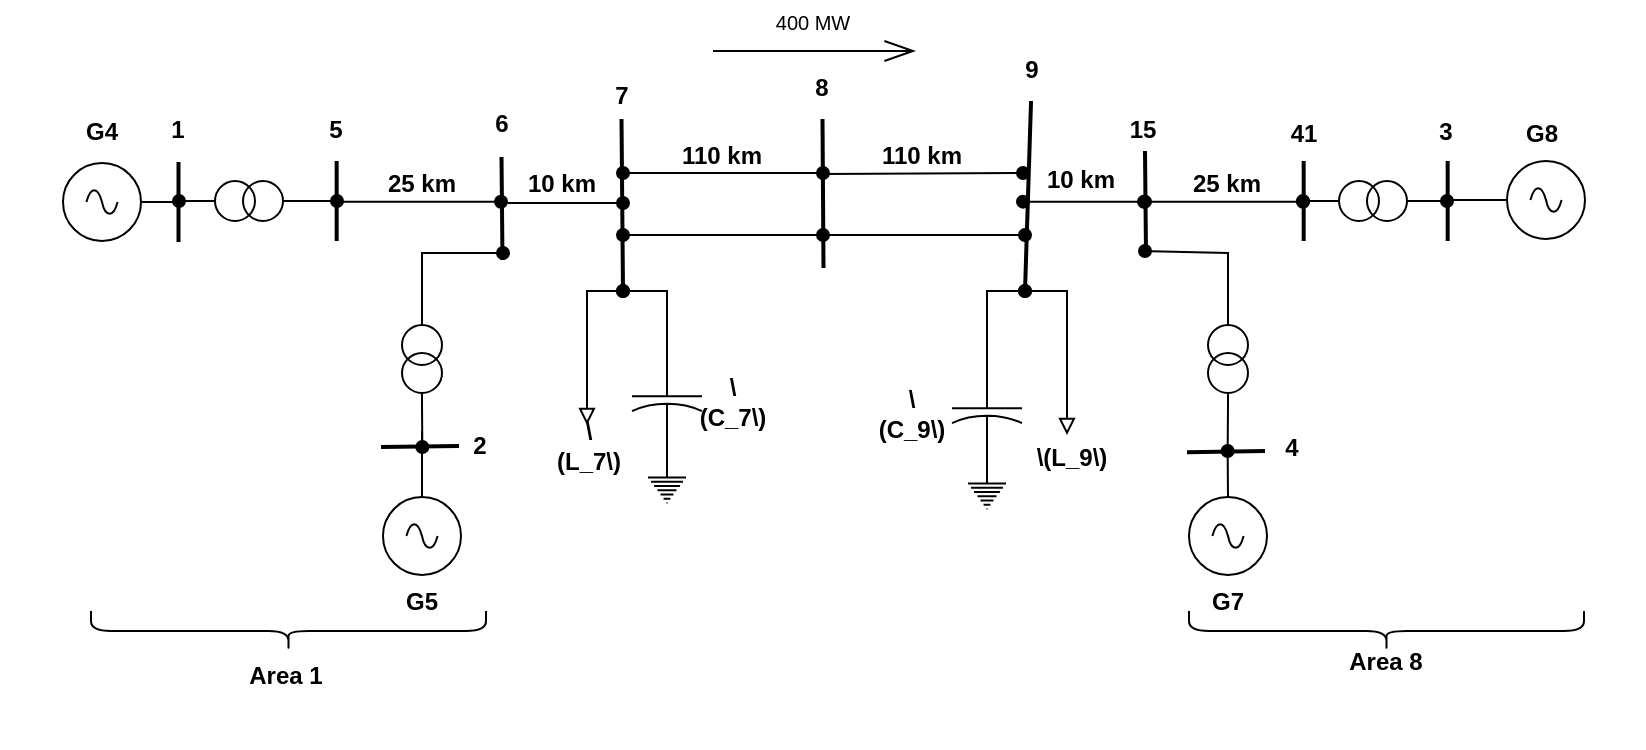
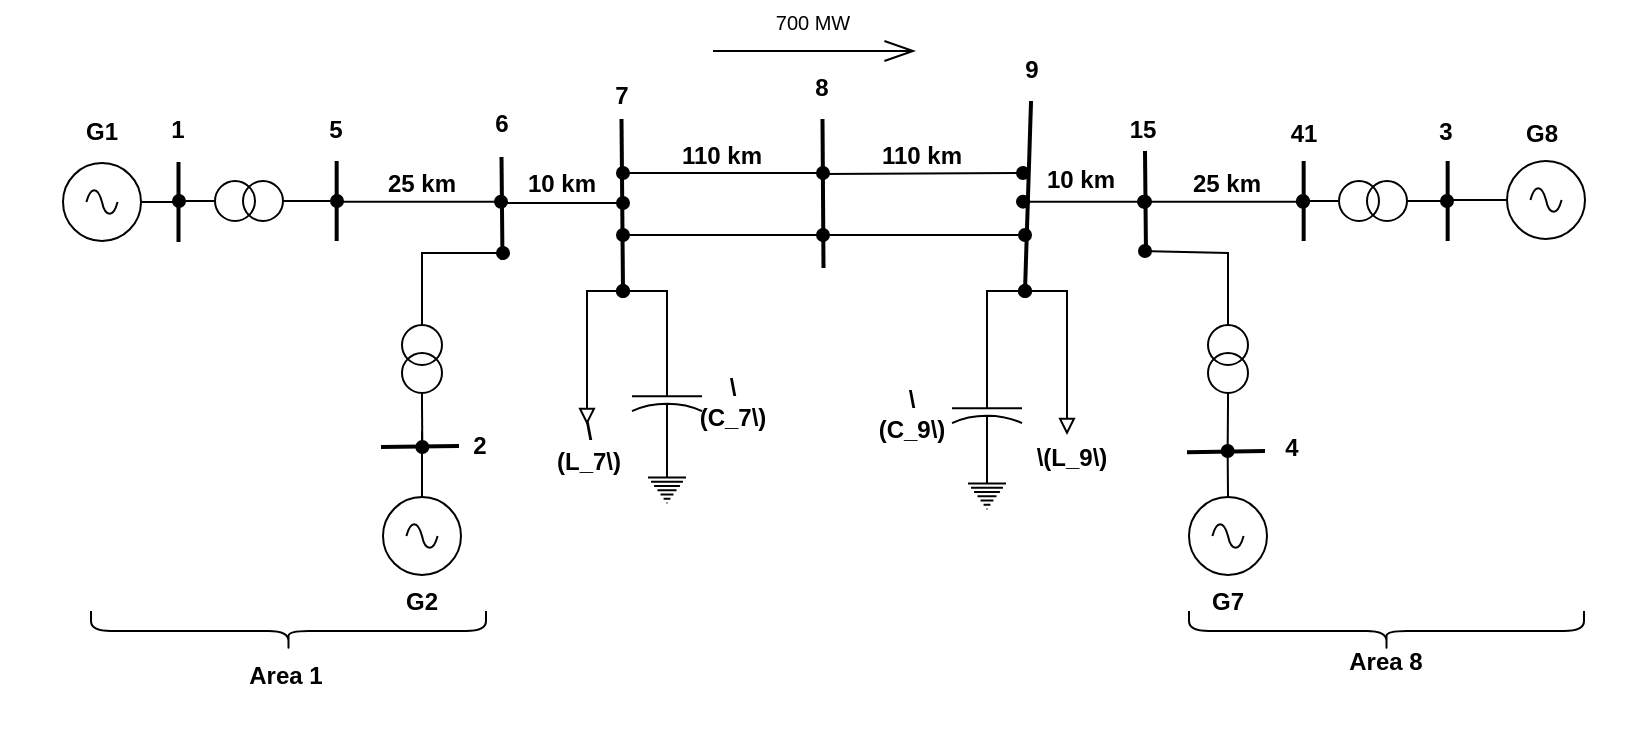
node "400 MW": label "400 MW" -> "700 MW"
node "G4": label "G4" -> "G1"
node "G5": label "G5" -> "G2"
